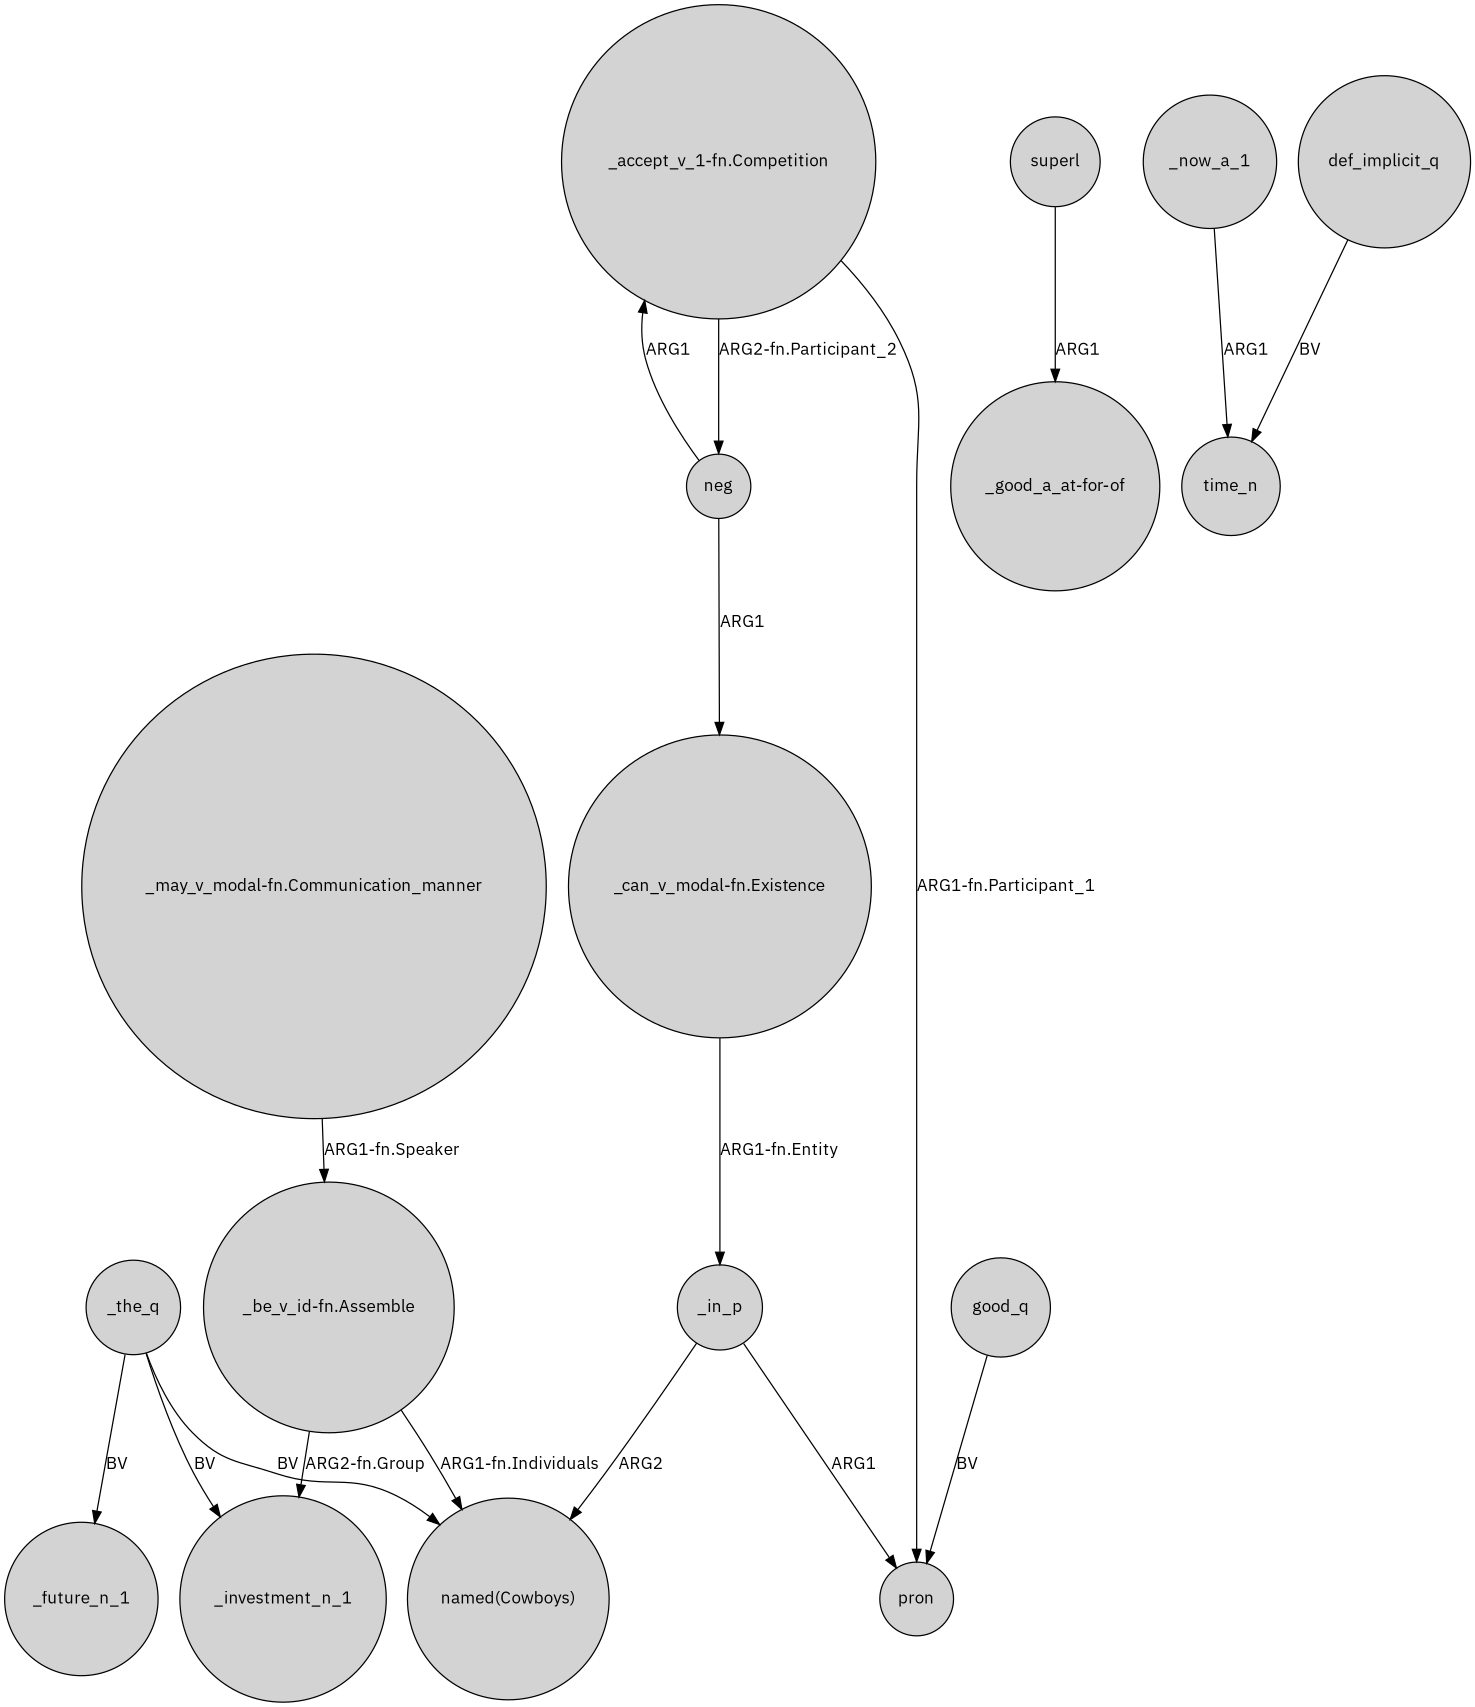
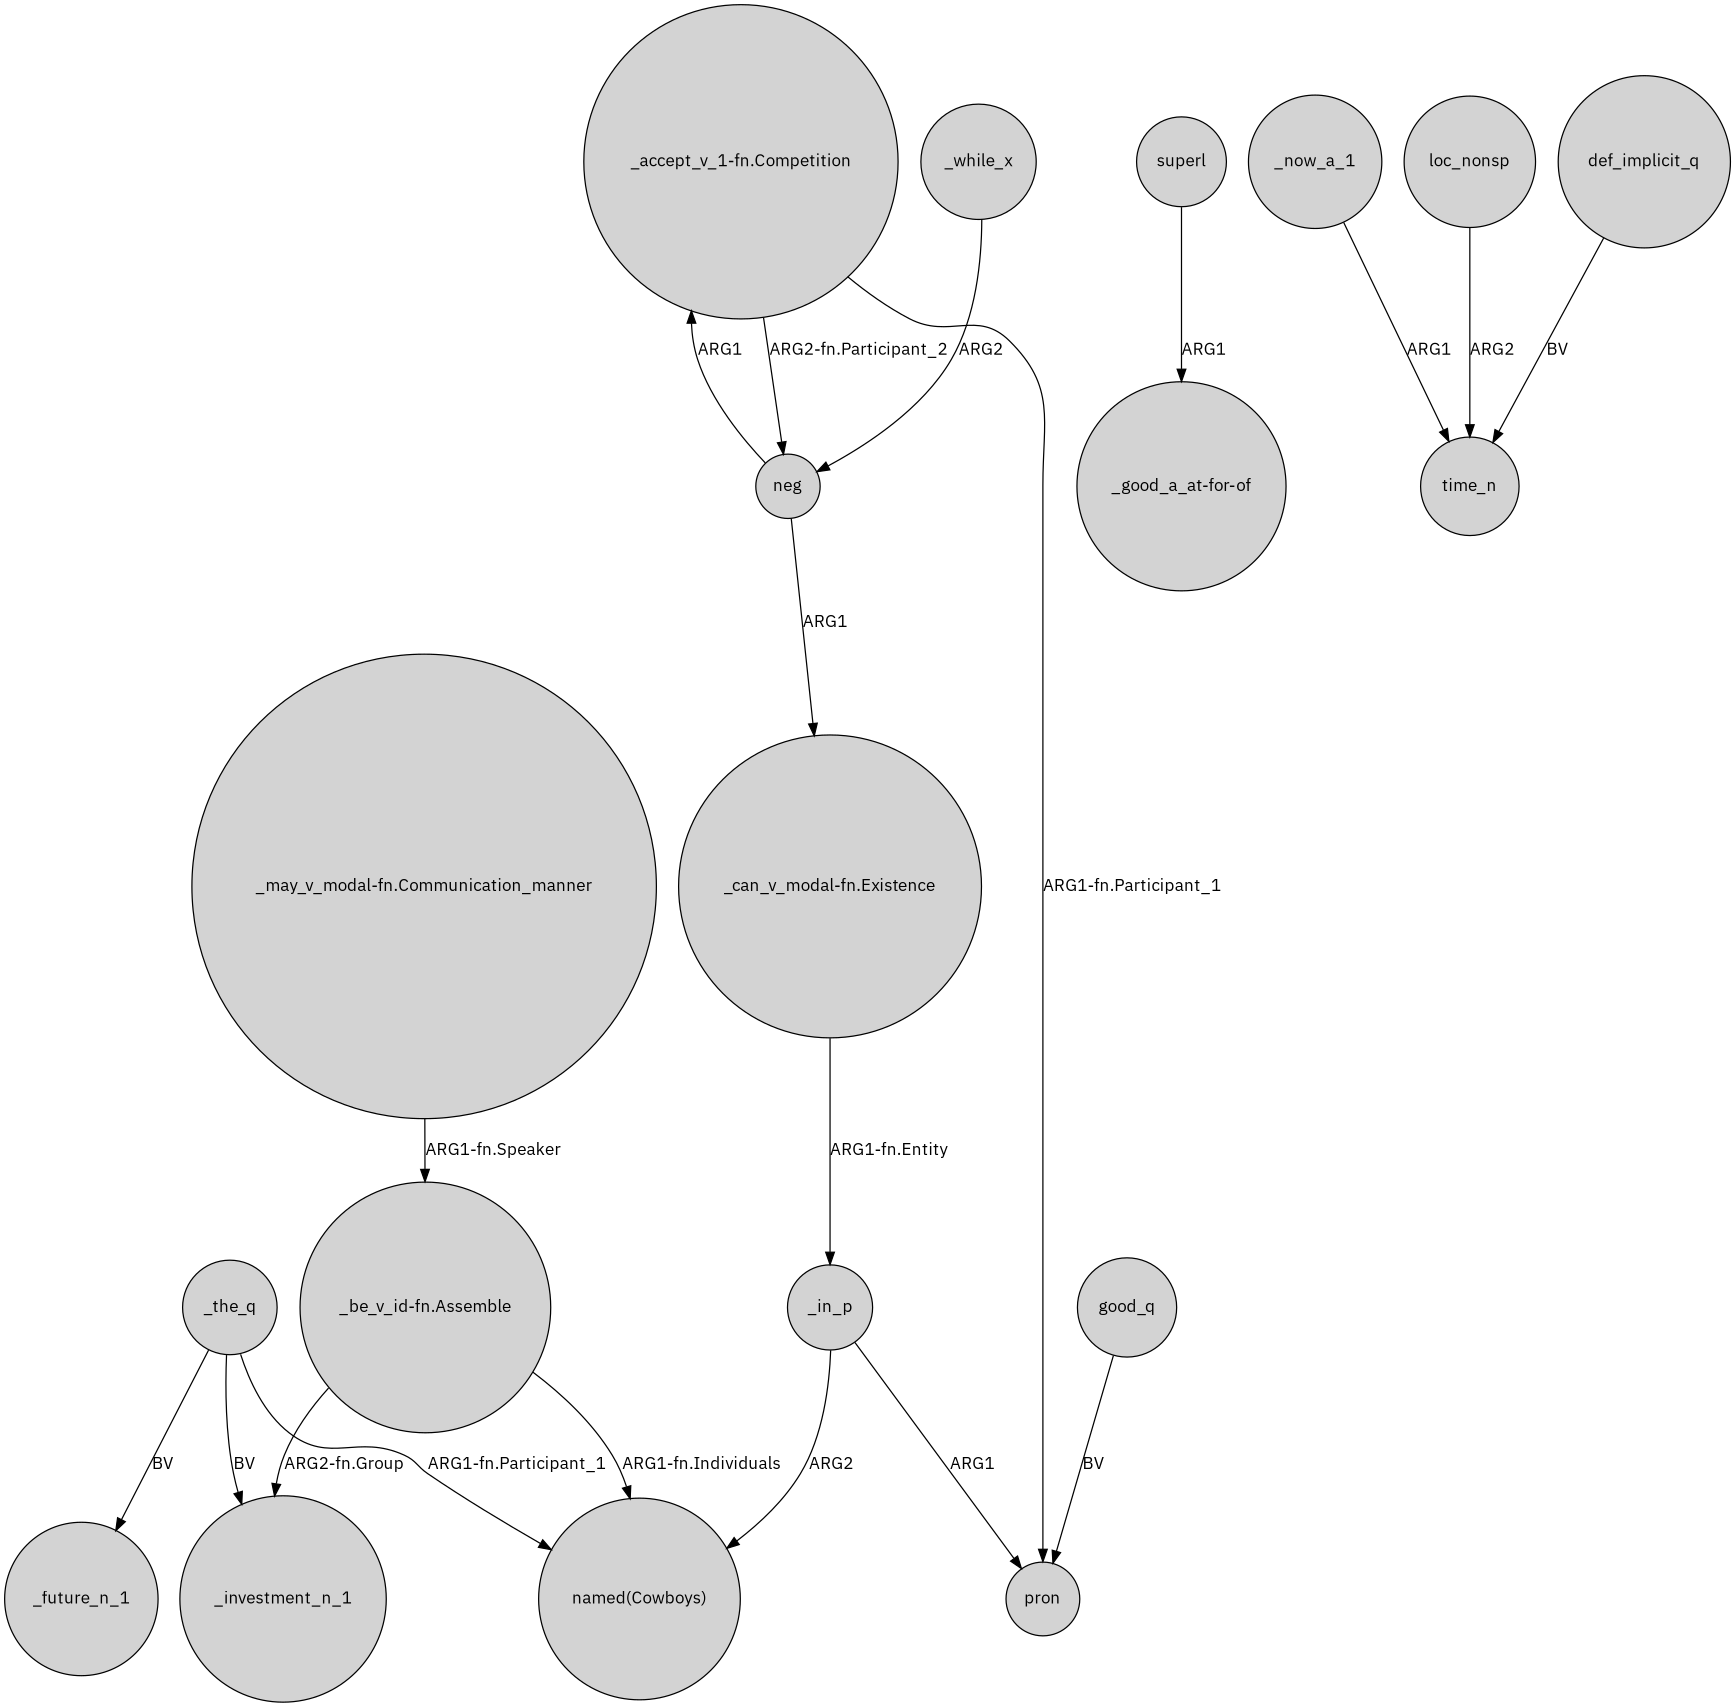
node "_while_x": added
node "loc_nonsp": added
edge "_the_q" -> "named(Cowboys)": label "BV" -> "ARG1-fn.Participant_1"
